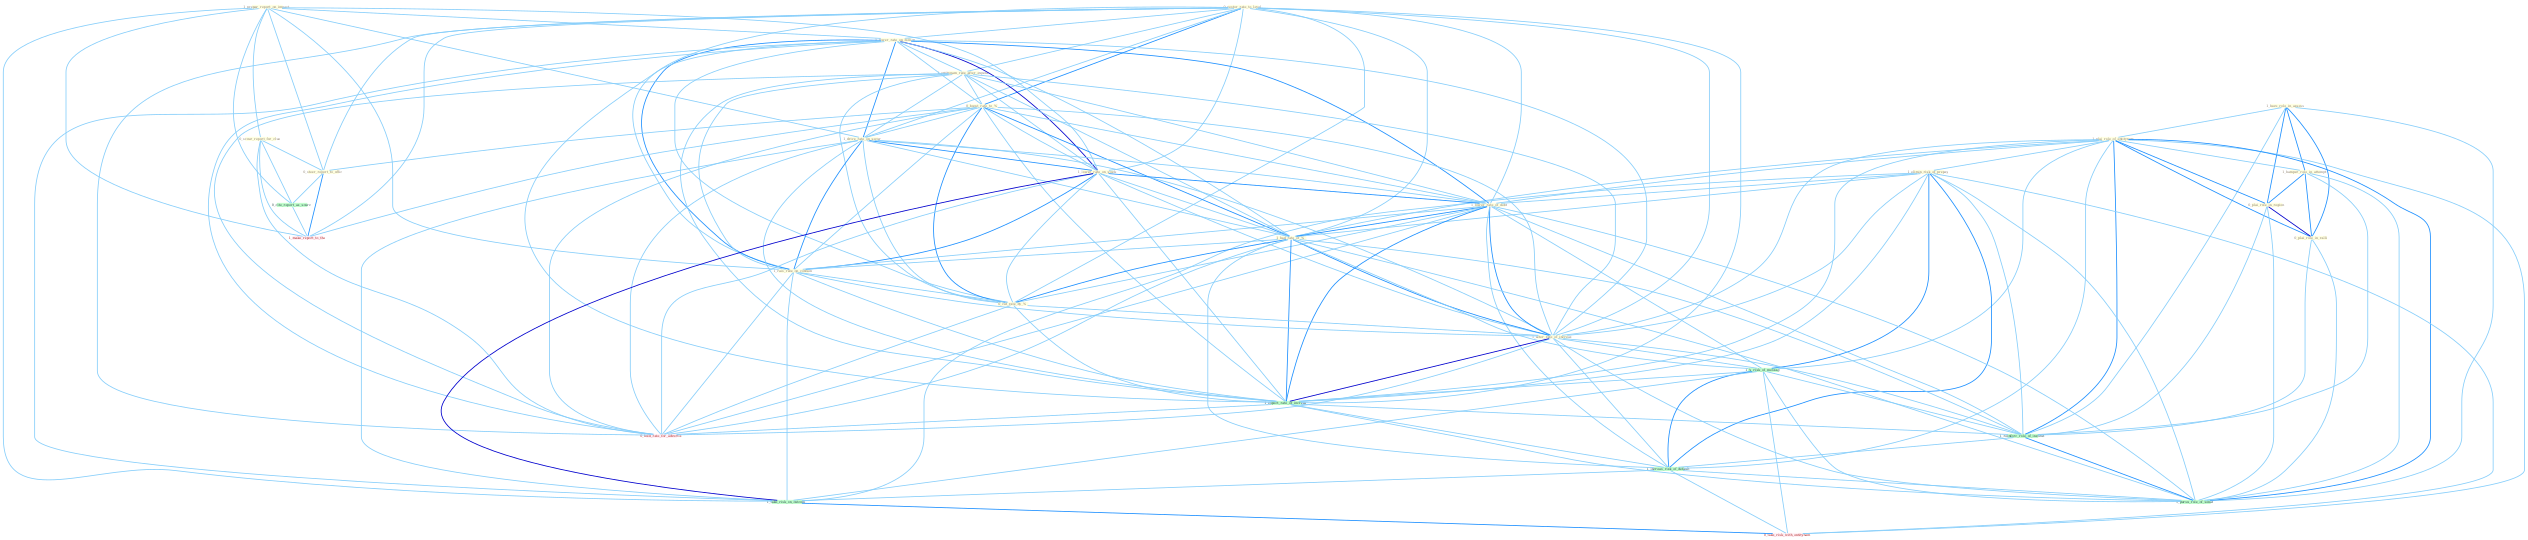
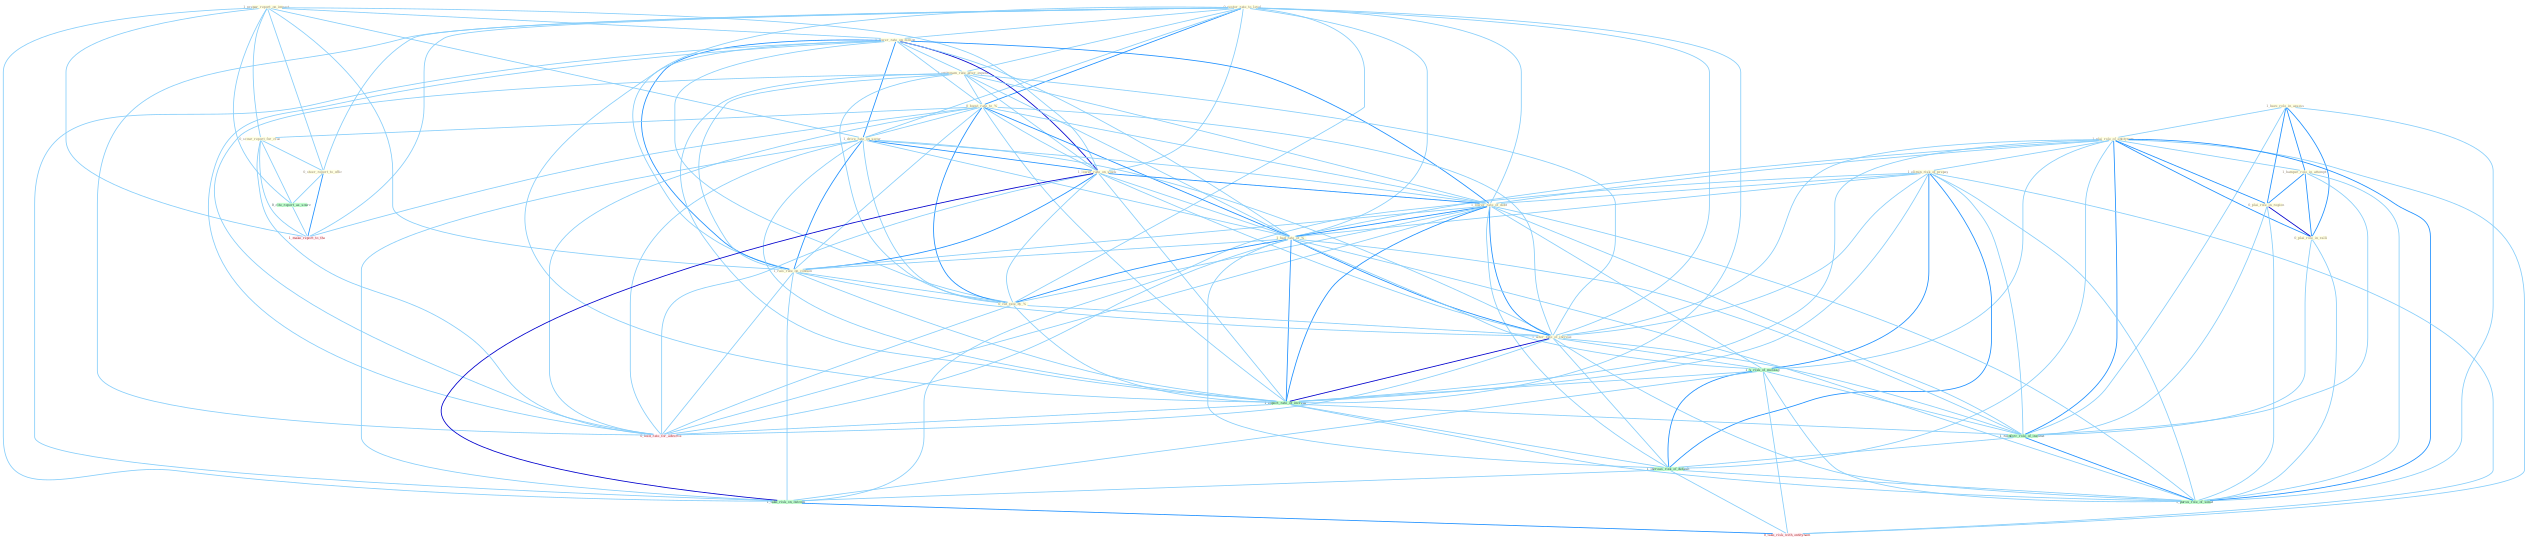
edge "1_lower_rate_on_billion" -- "1_alter_rate_of_increas": removed
edge "1_entitynam_rate_after_expens" -- "1_drive_rate_on_secur": removed
edge "0_boost_rate_to_%" -- "0_steer_report_to_offic": now "0_boost_rate_to_%" -- "0_scour_report_for_clue"
